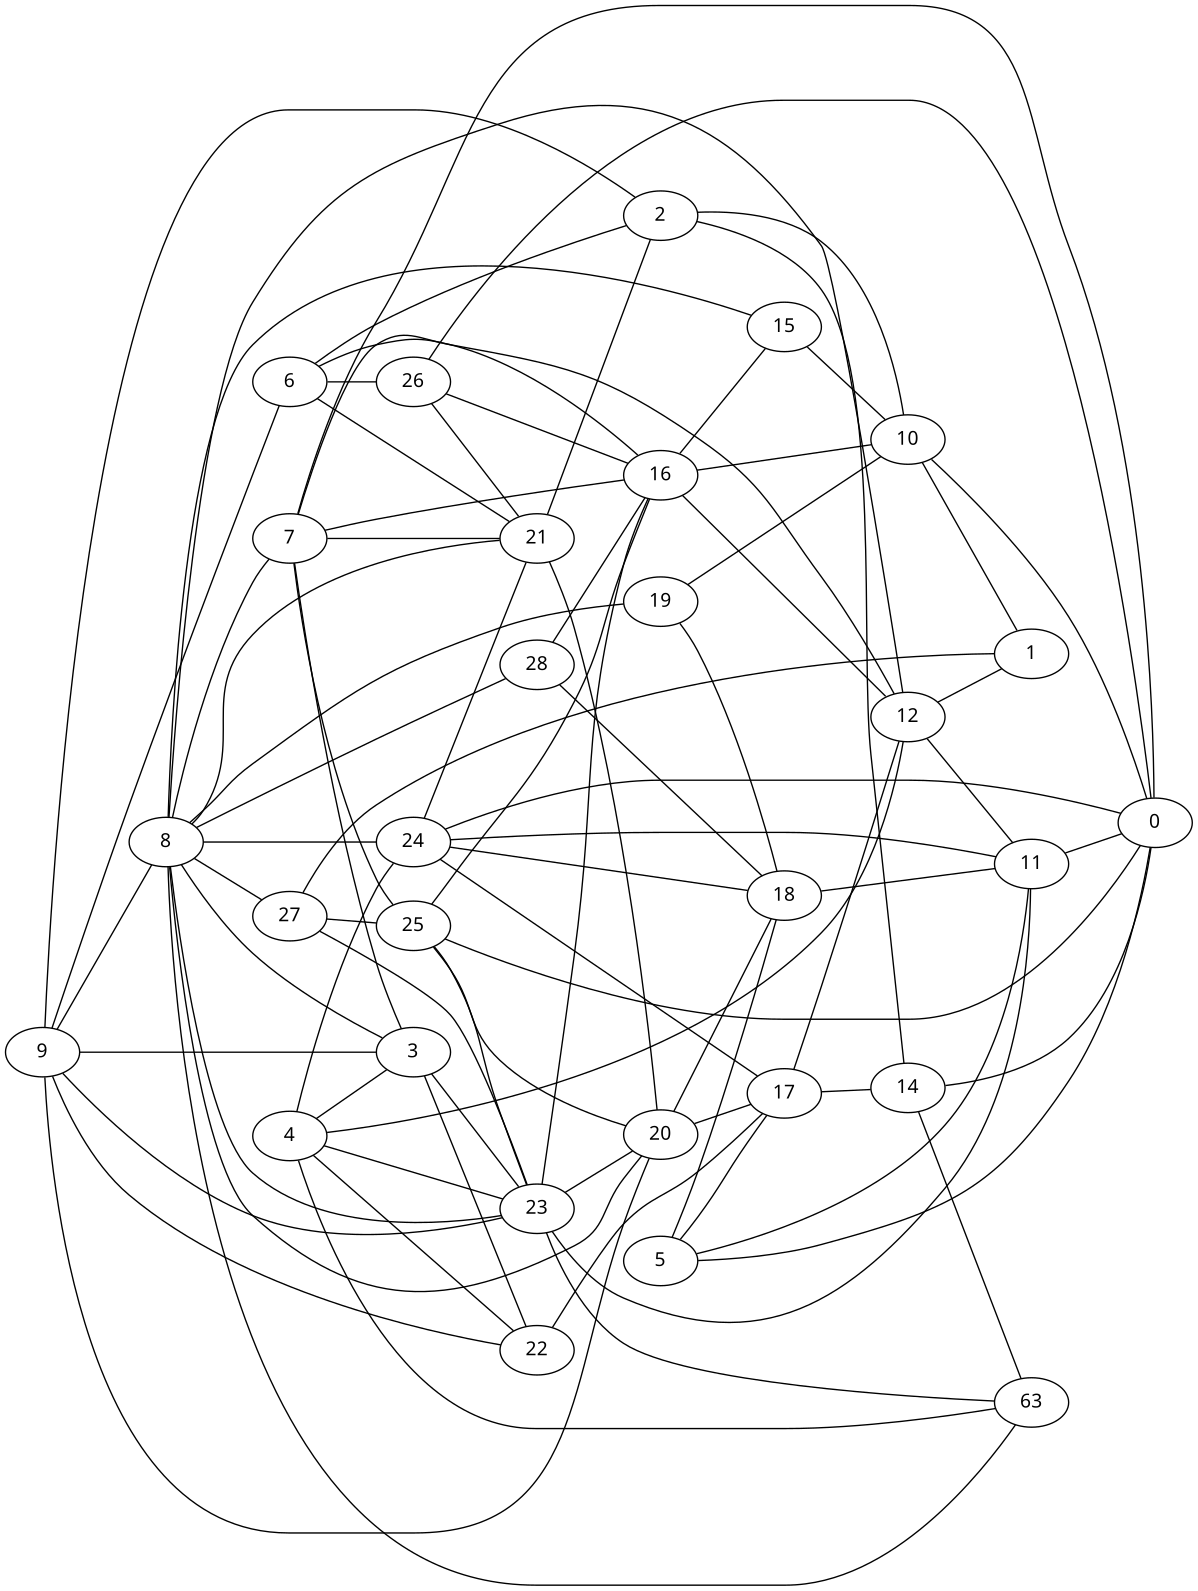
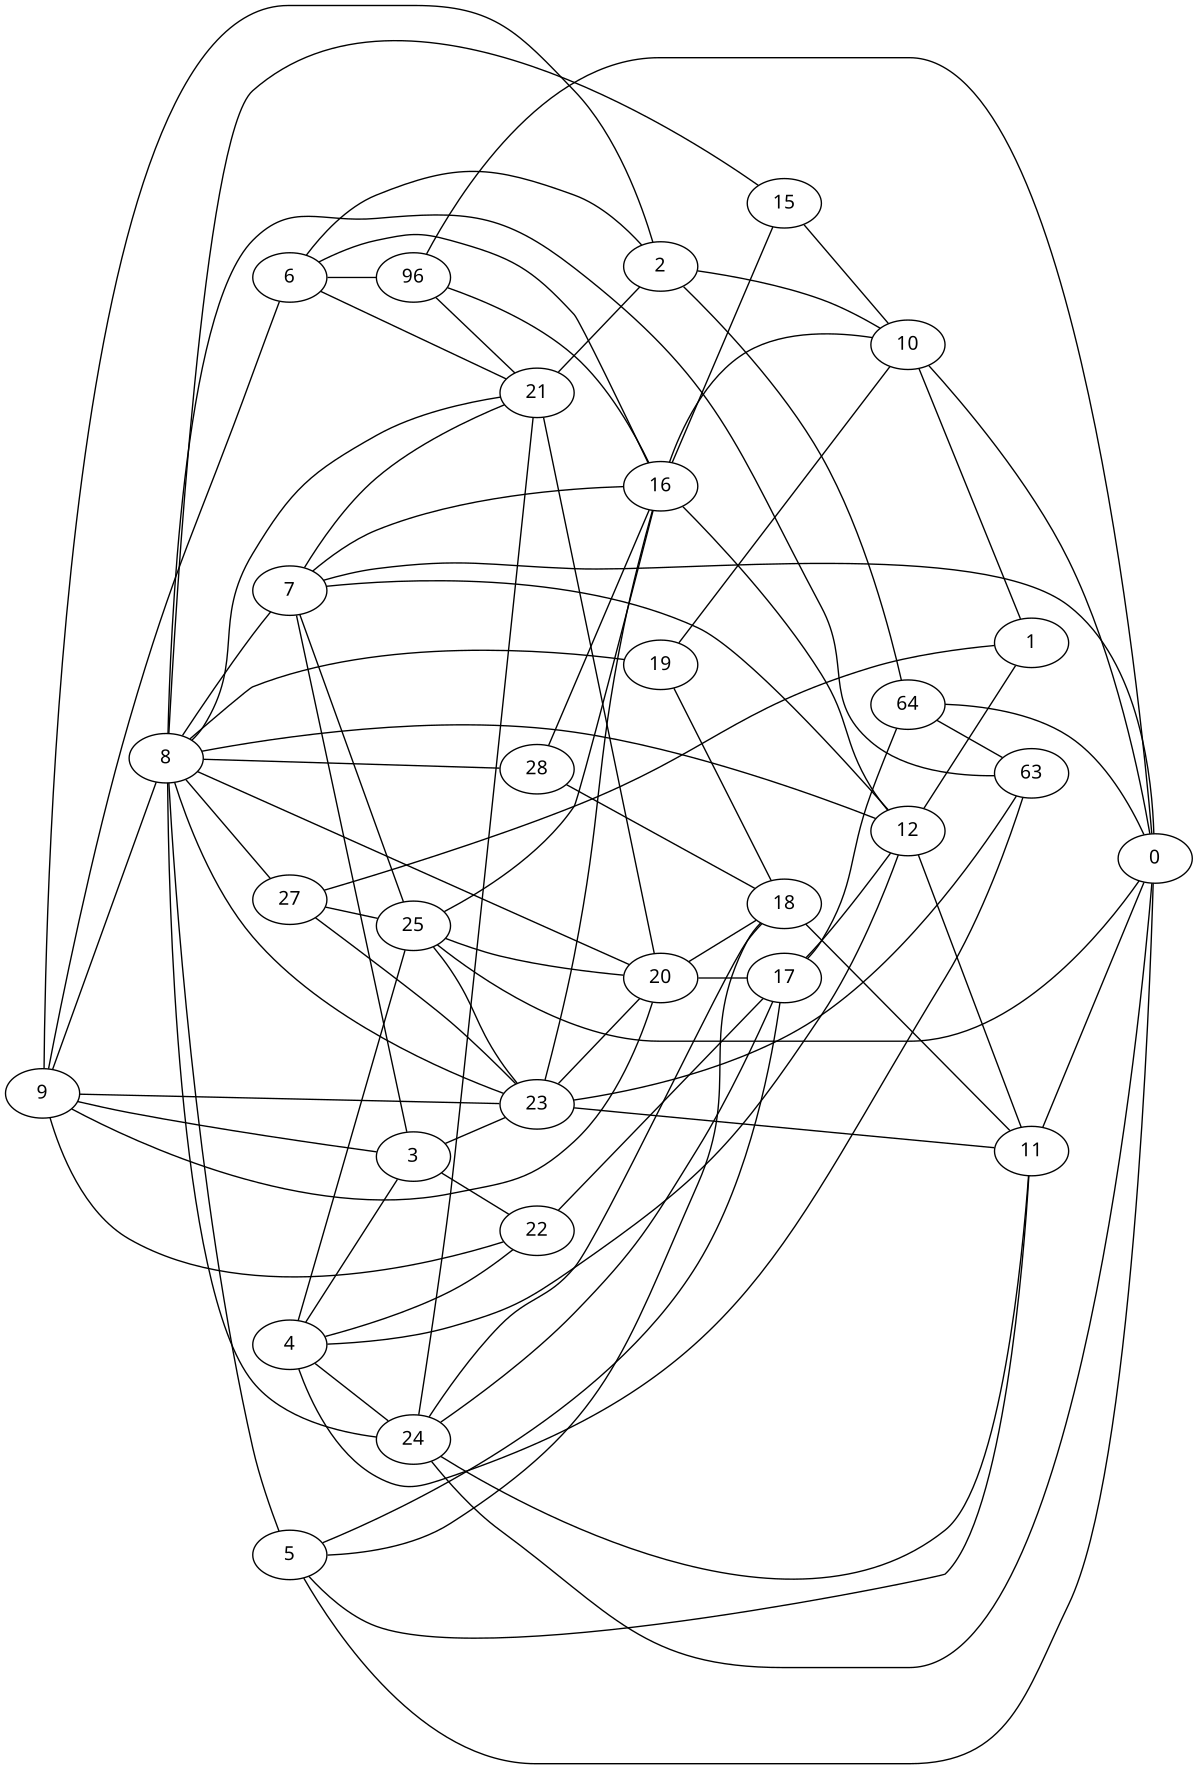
node "26": label "26" -> "96"
edge "8" -- "3": now "8" -- "5"
node "14": label "14" -> "64"
edge "4" -- "23": now "4" -- "25"
